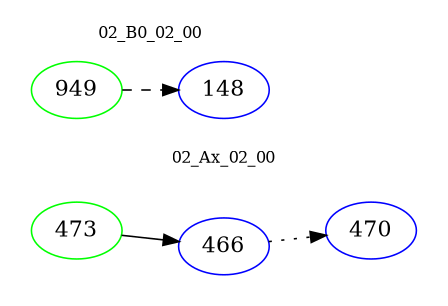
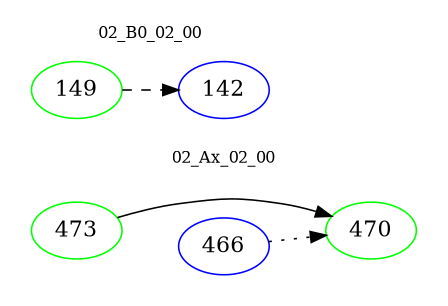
node "949": label "949" -> "149"
node "148": label "148" -> "142"
node "470": color blue -> green
edge "473" -> "466": now "473" -> "470"
